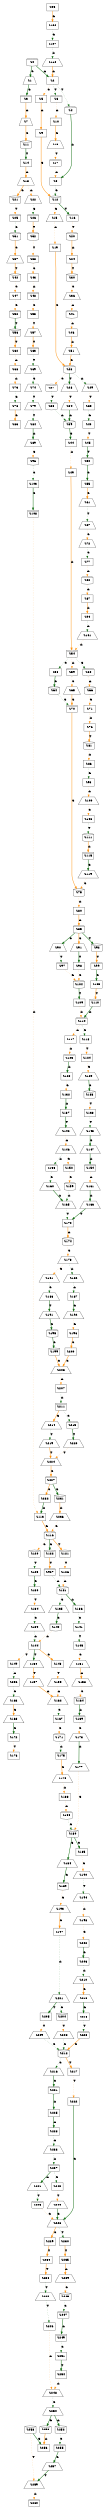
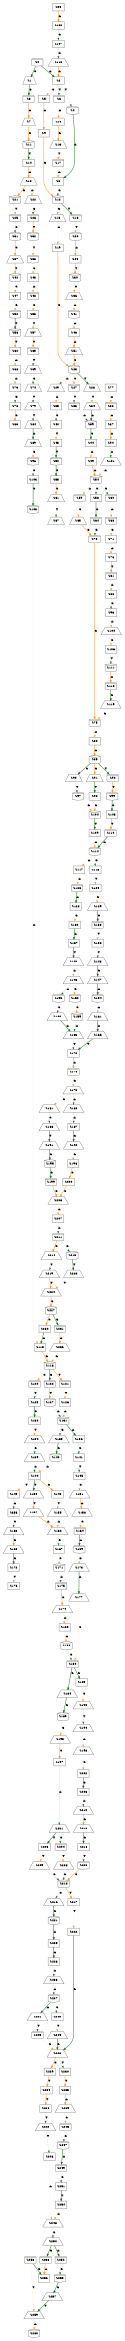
edge "S29" -> "S35": label "T" -> "A"
node "S72": removed
node "S927": label "S927" -> "S127"
